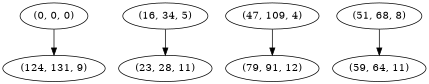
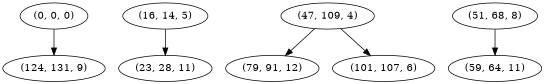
node "(16, 34, 5)": label "(16, 34, 5)" -> "(16, 14, 5)"
node "(101, 107, 6)": added
